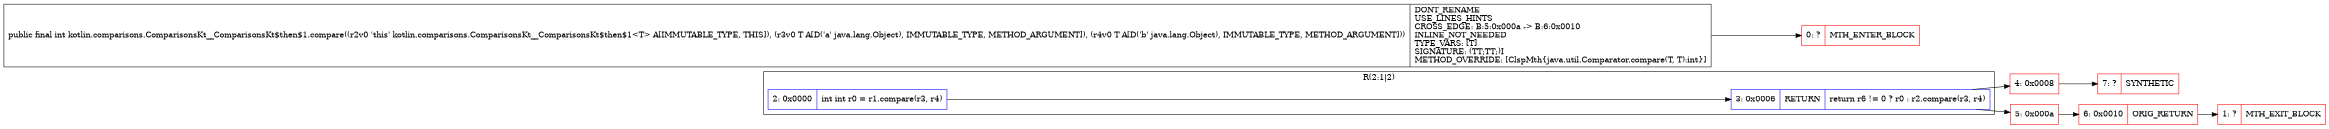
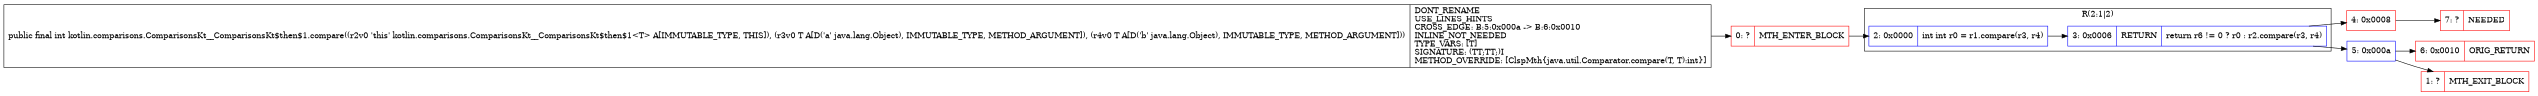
edge "0: ?" -> "2: 0x0000": added
node "7: ?": text "SYNTHETIC" -> "NEEDED"
node "5: 0x000a": color red -> blue
edge "6: 0x0010" -> "1: ?": now "5: 0x000a" -> "1: ?"
